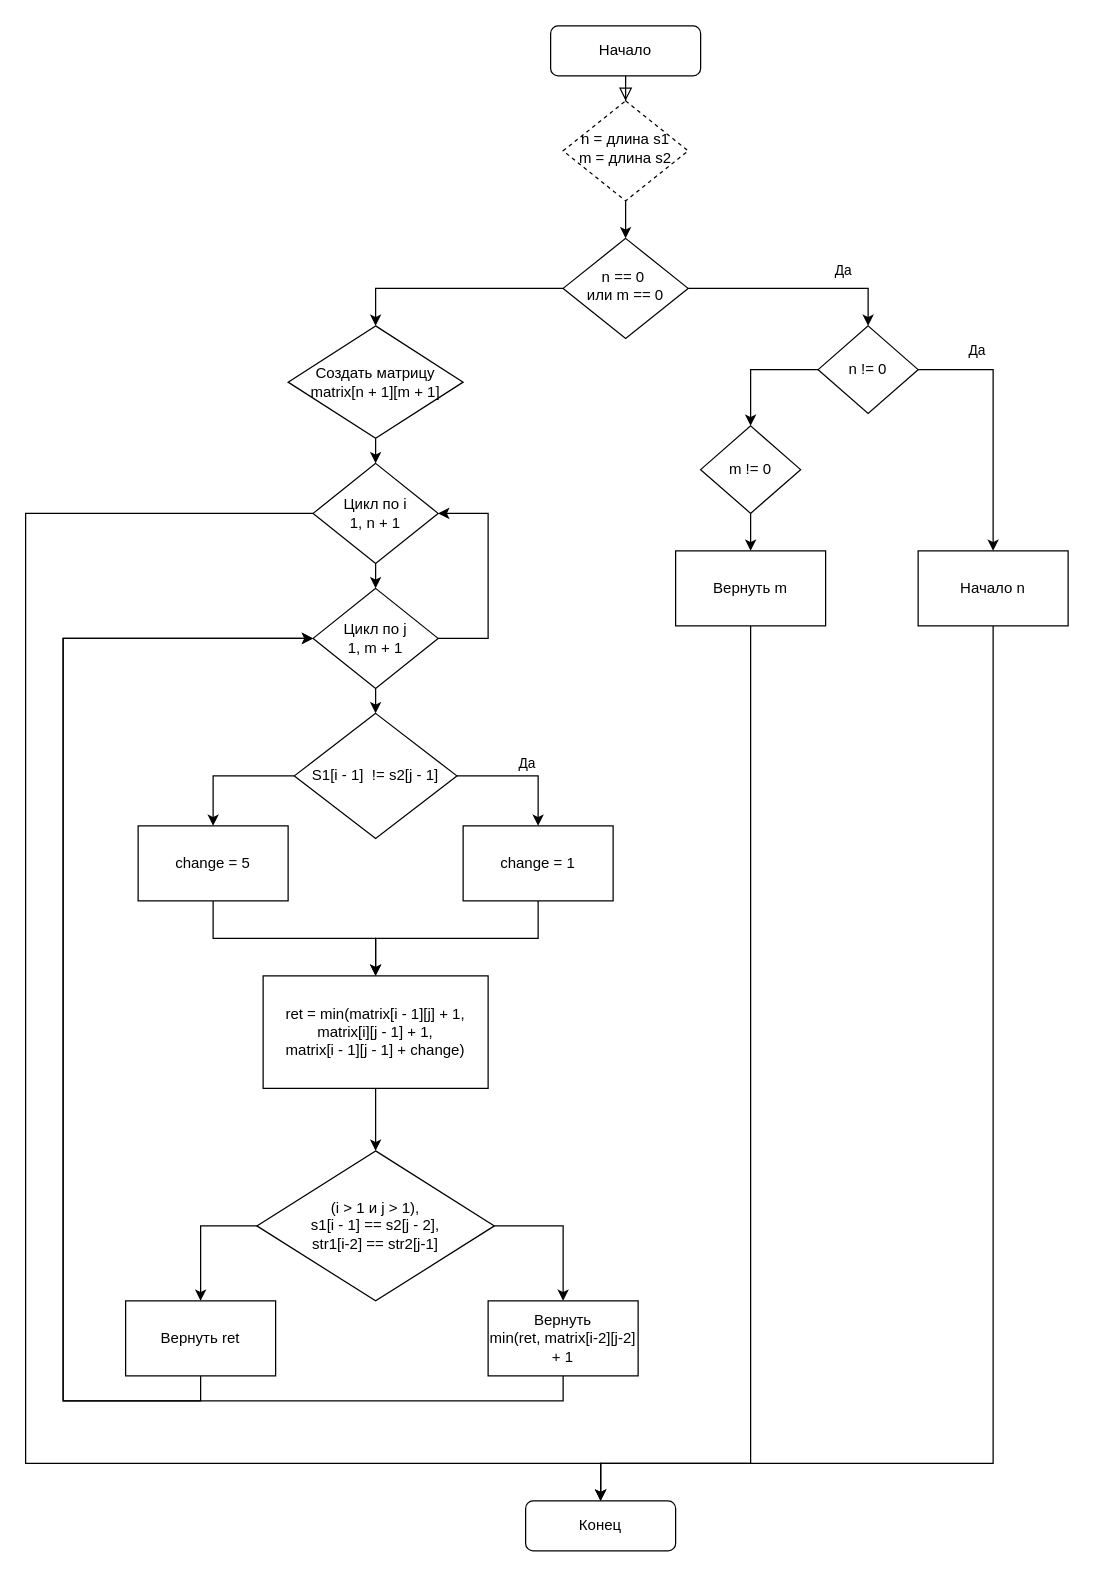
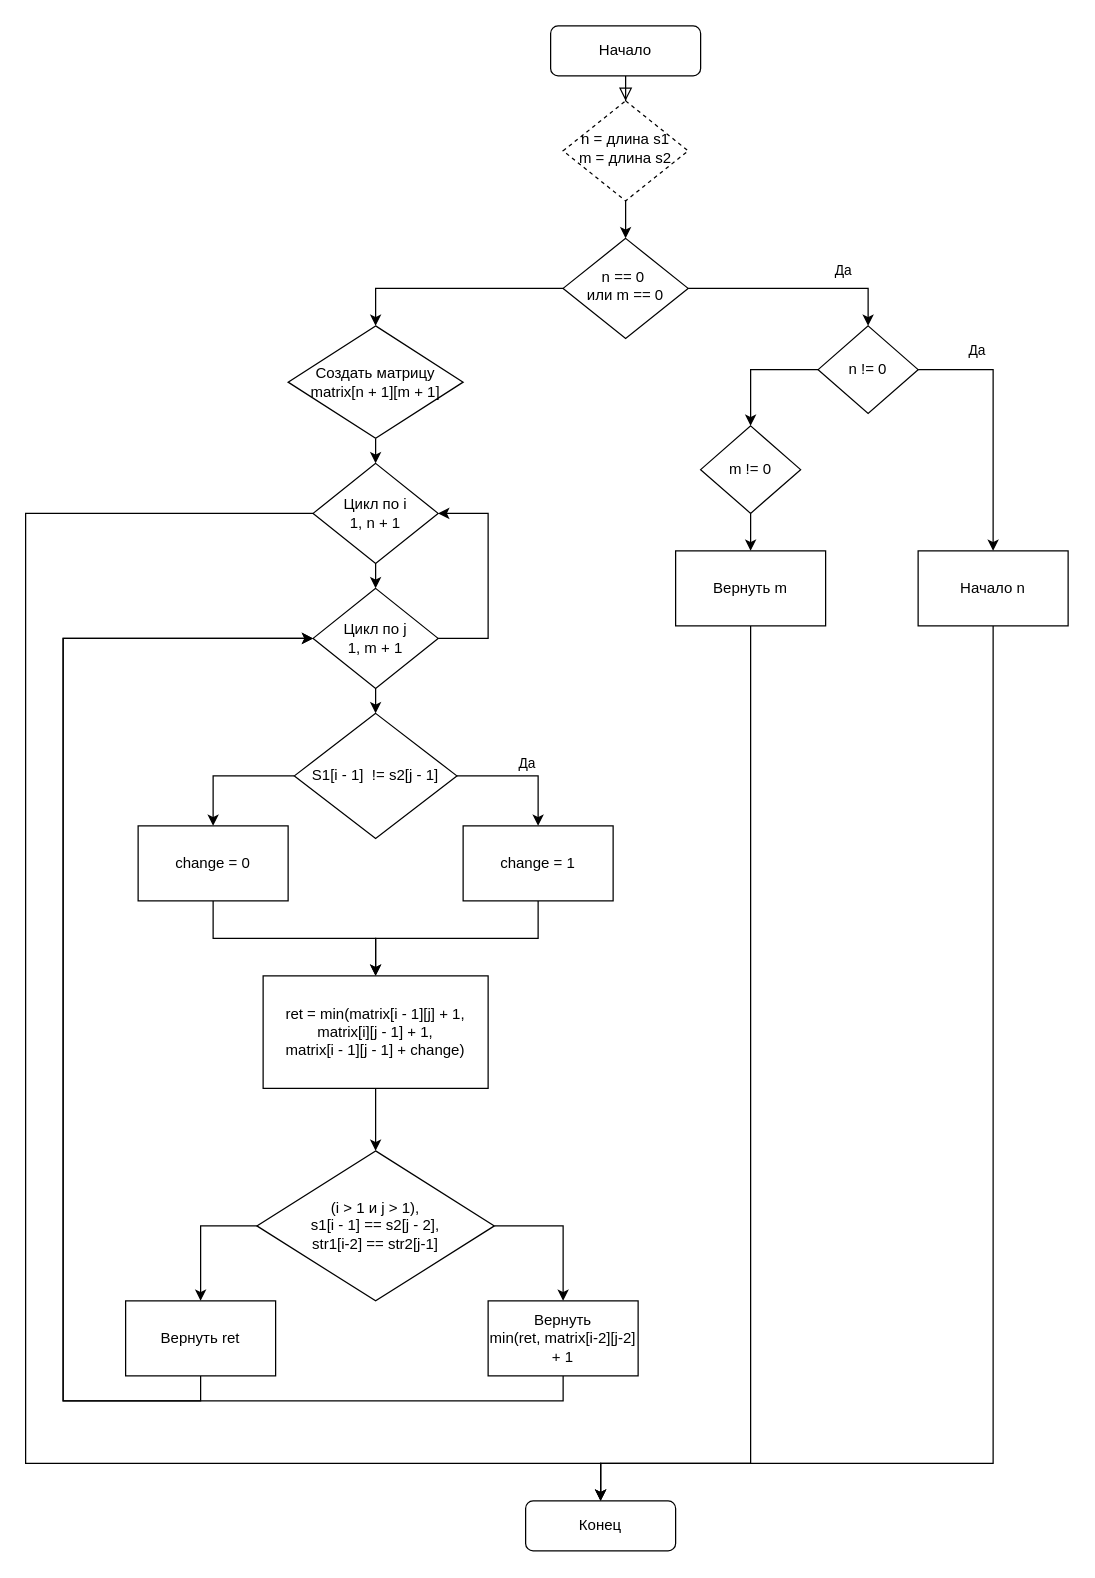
node "change = 5": label "change = 5" -> "change = 0"
